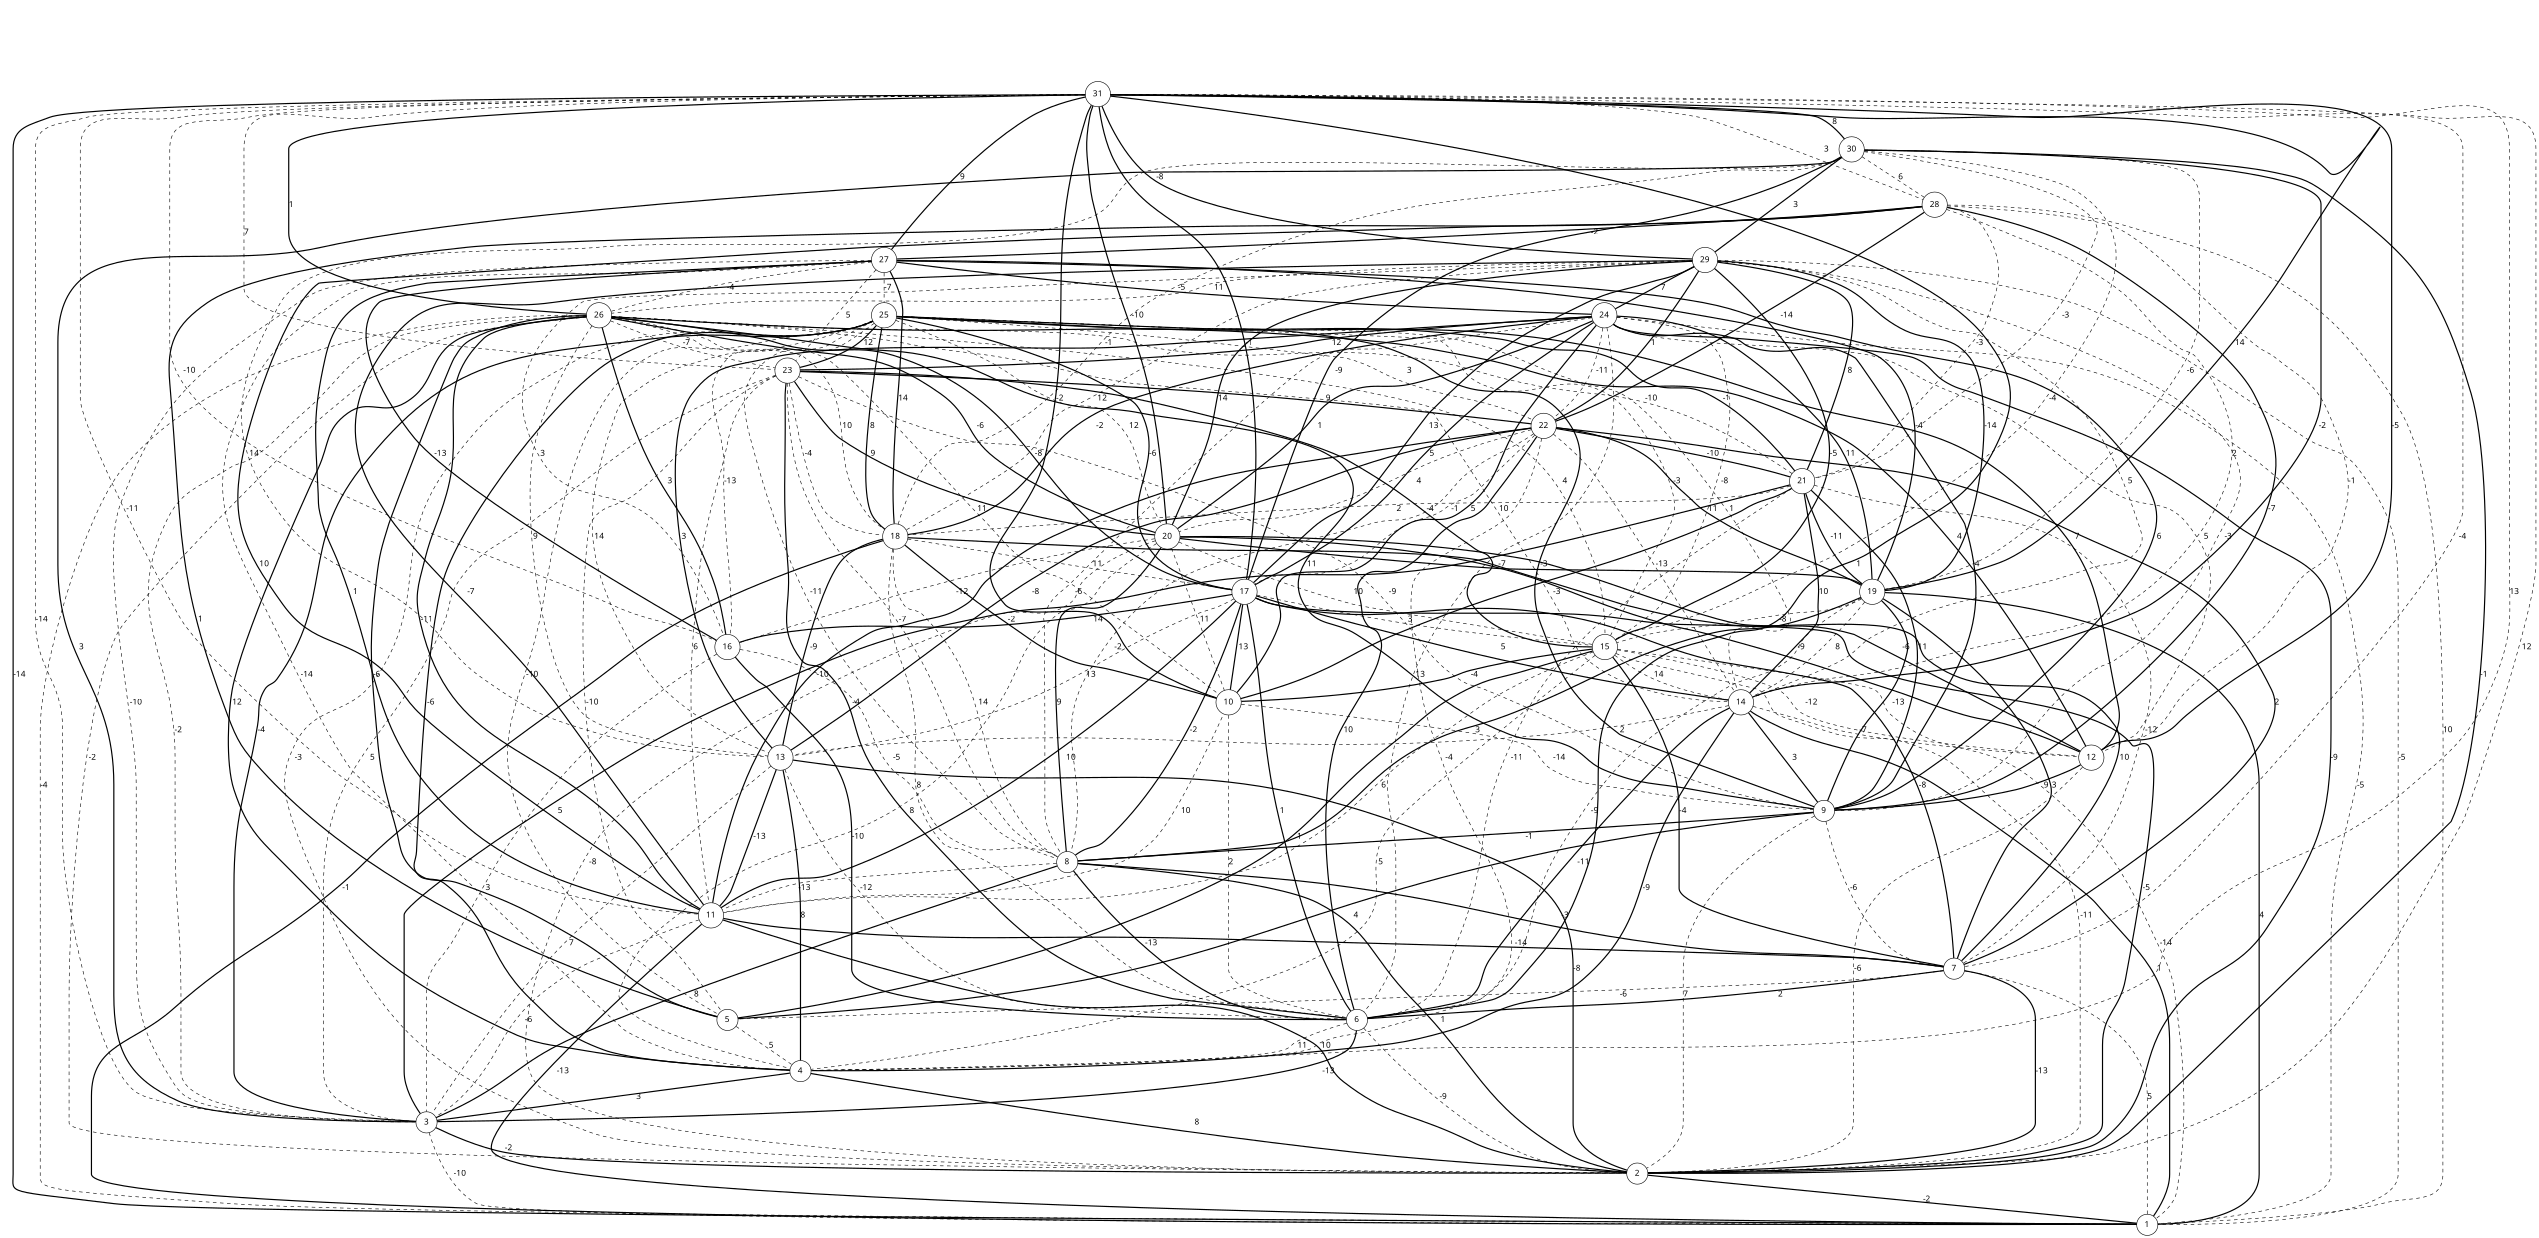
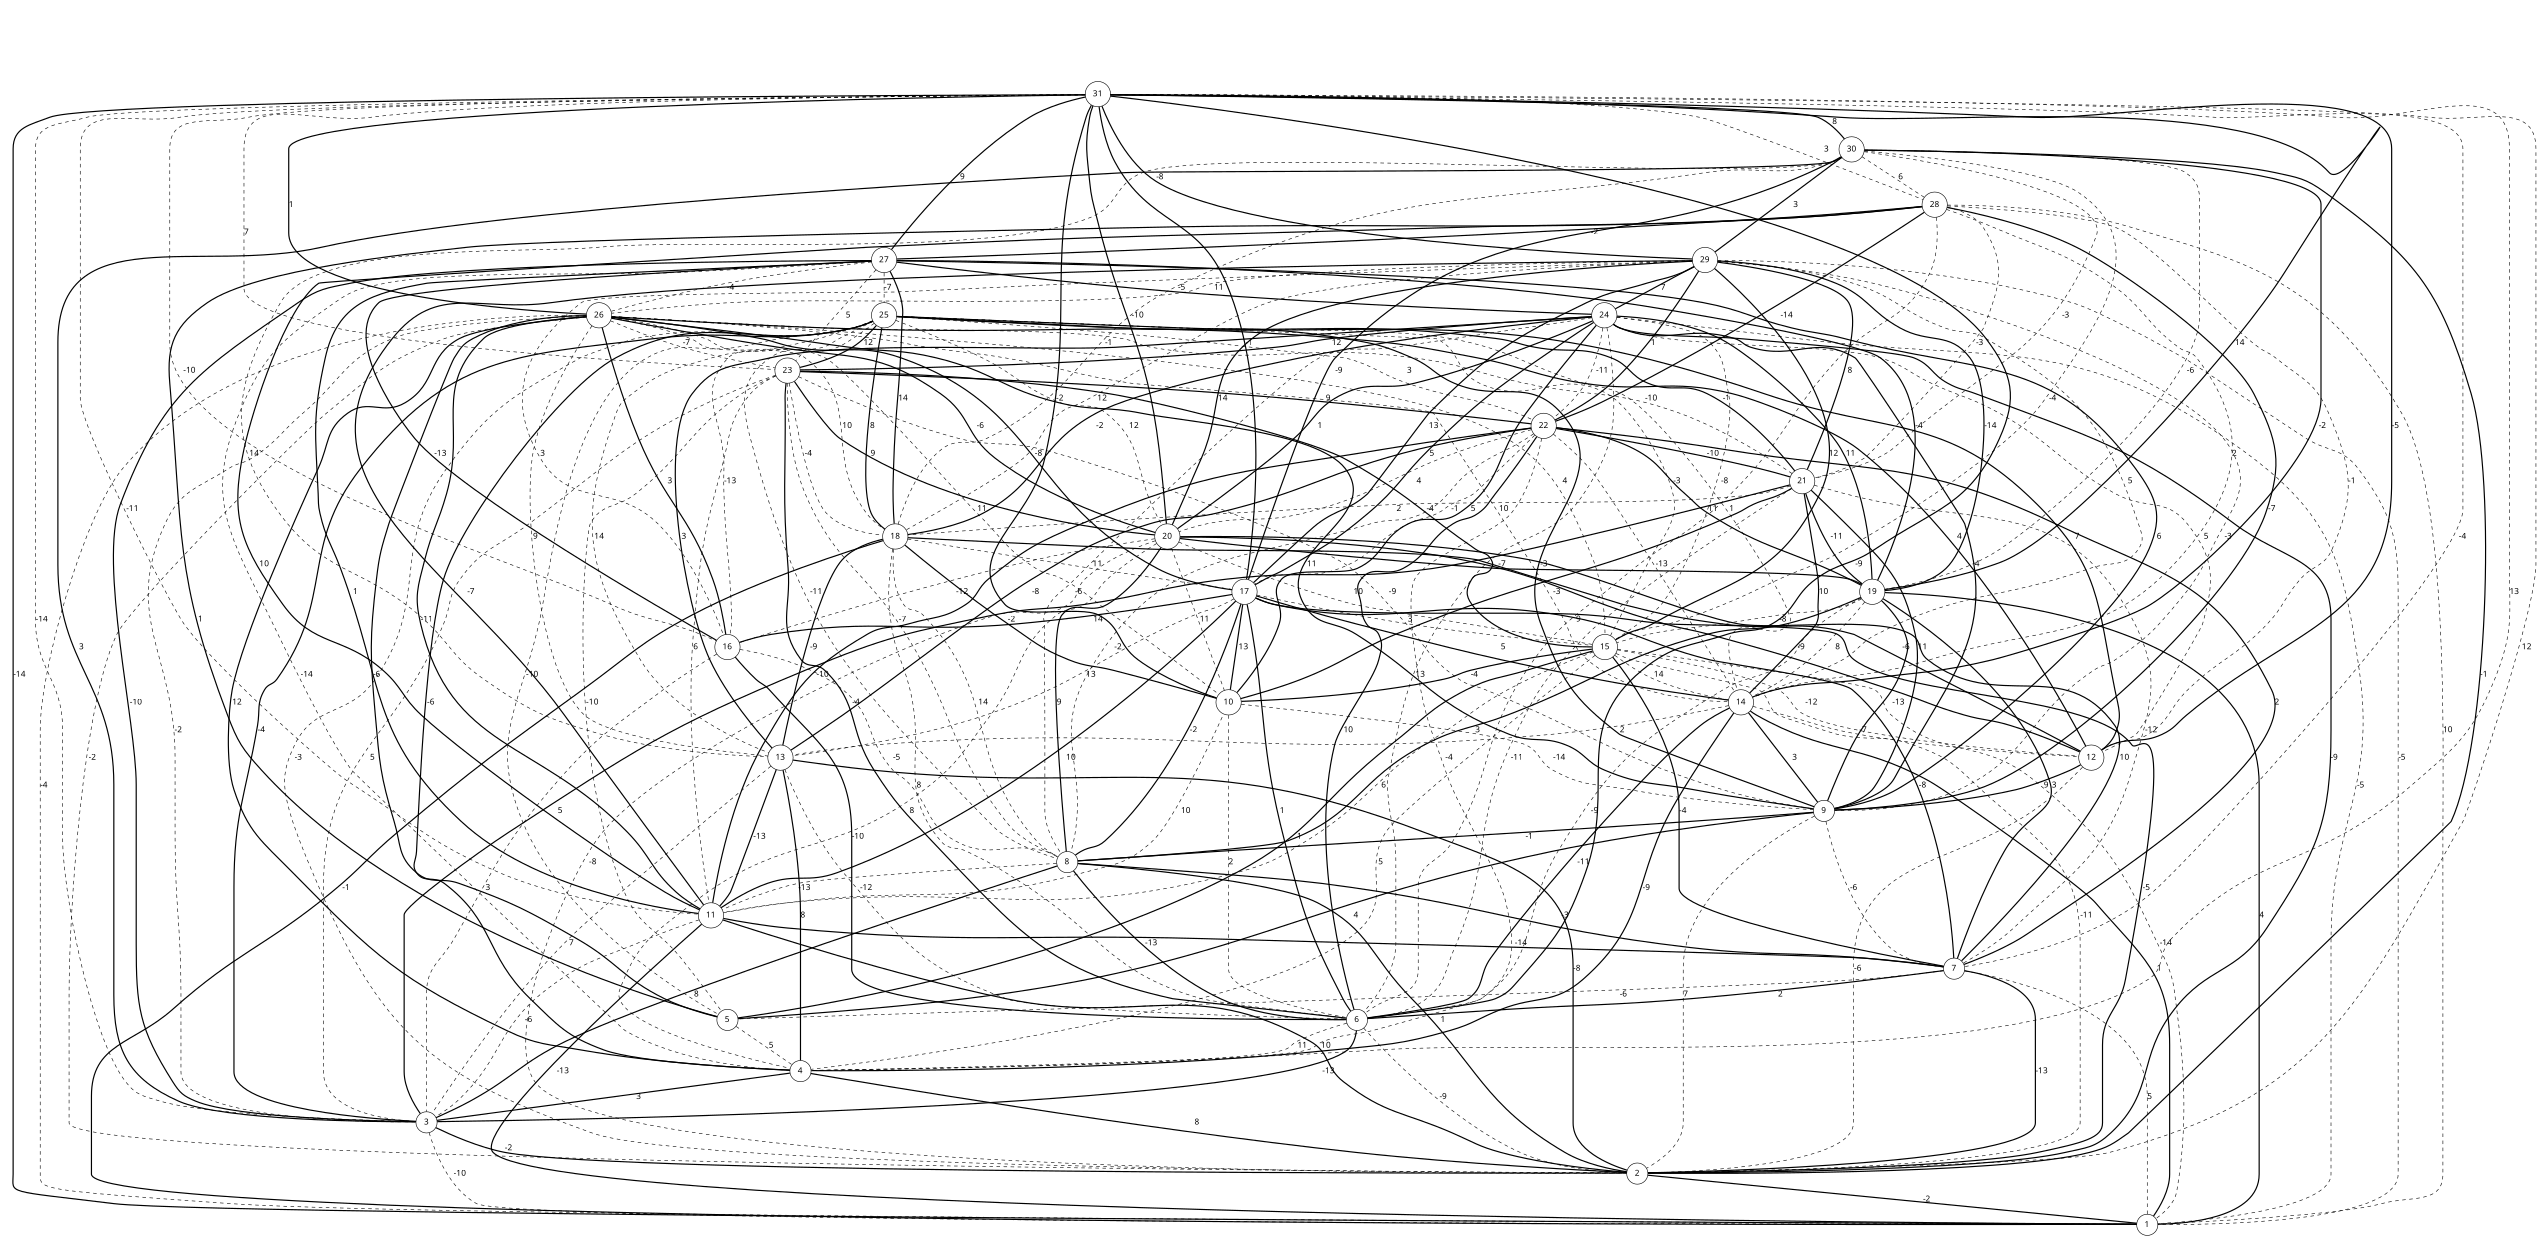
edge "25" -- "17": removed, label "-6"
edge "29" -- "15": label "-5" -> "12"
edge "27" -- "3": style dashed -> bold
edge "31" -- "6": label "1" -> "-9"
edge "28" -- "6": added, label "9"
